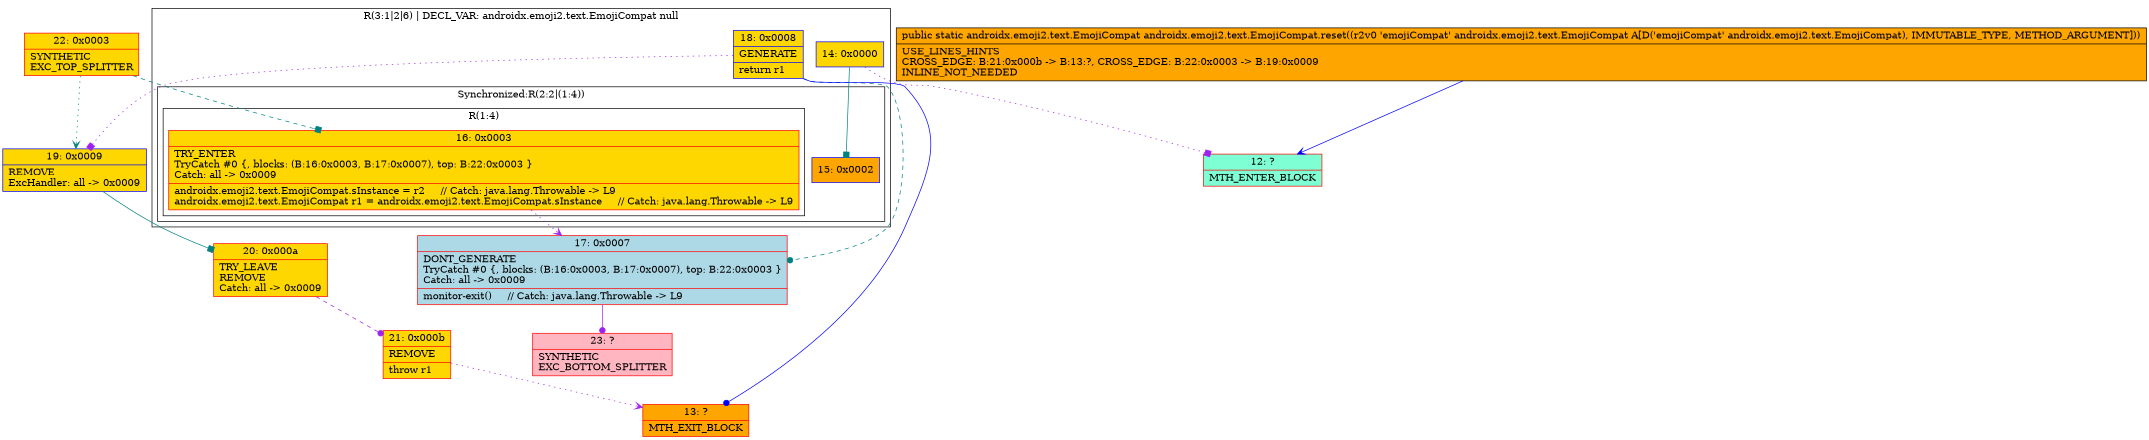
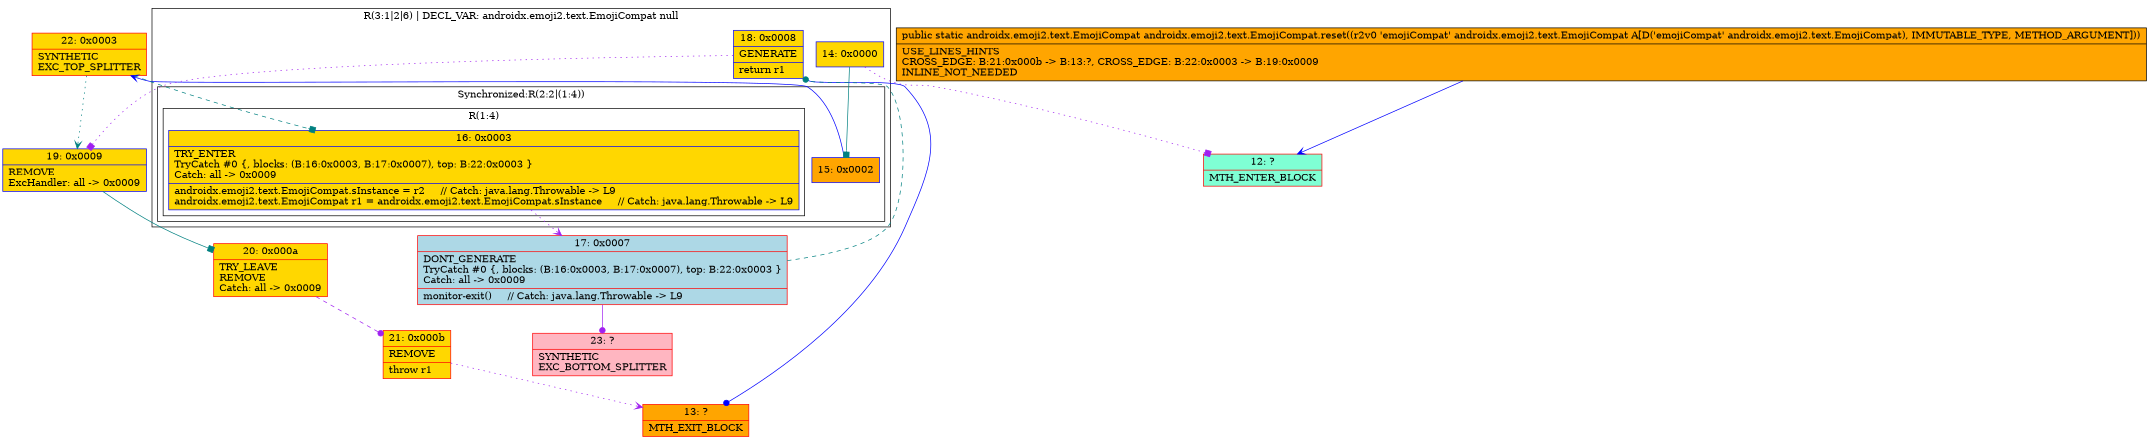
edge "15: 0x0002" -> "22: 0x0003": added
edge "18: 0x0008" -> "17: 0x0007": reversed
node "16: 0x0003": color red -> blue
